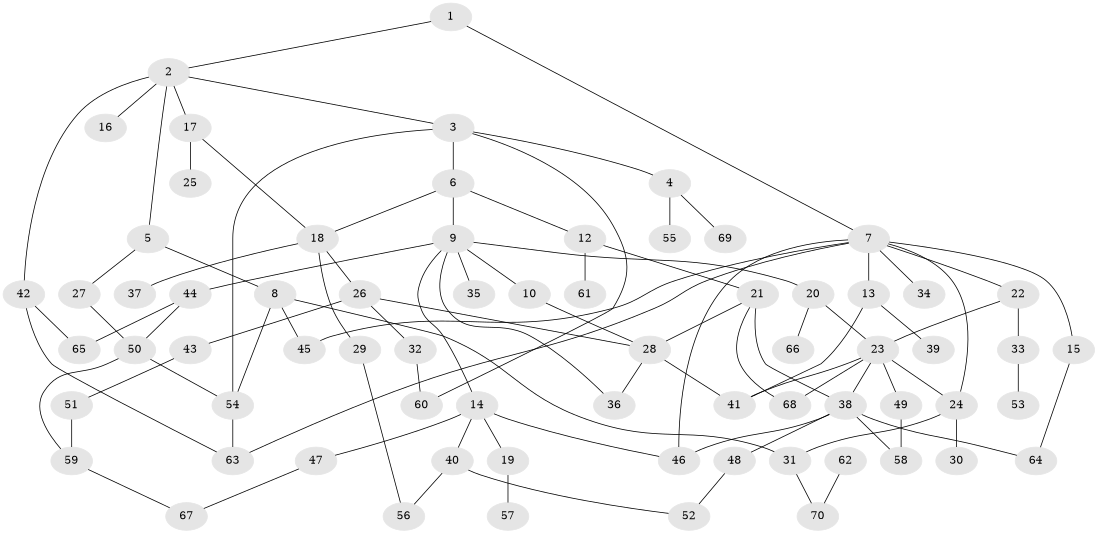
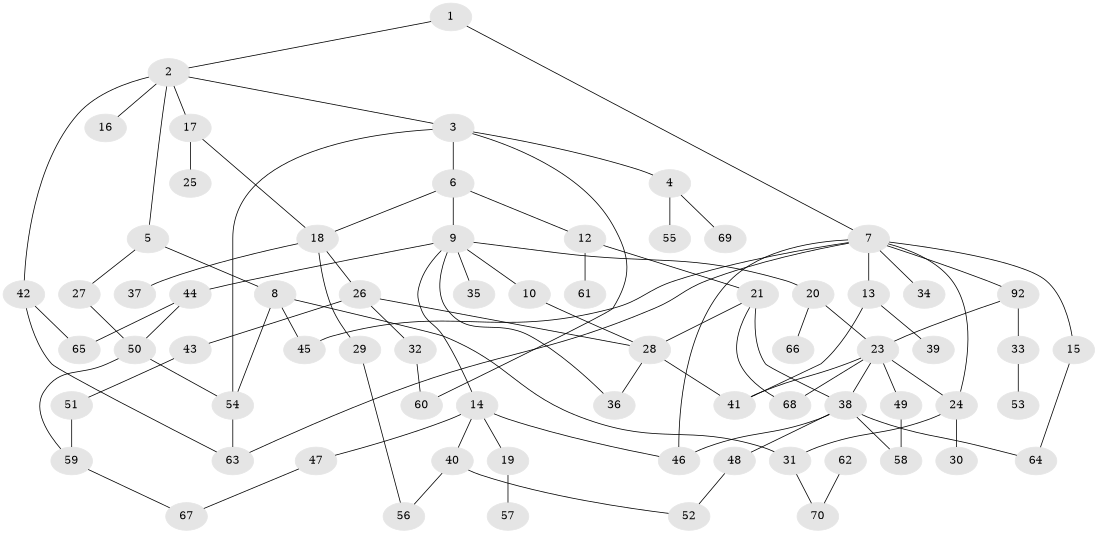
node "22": label "22" -> "92"
